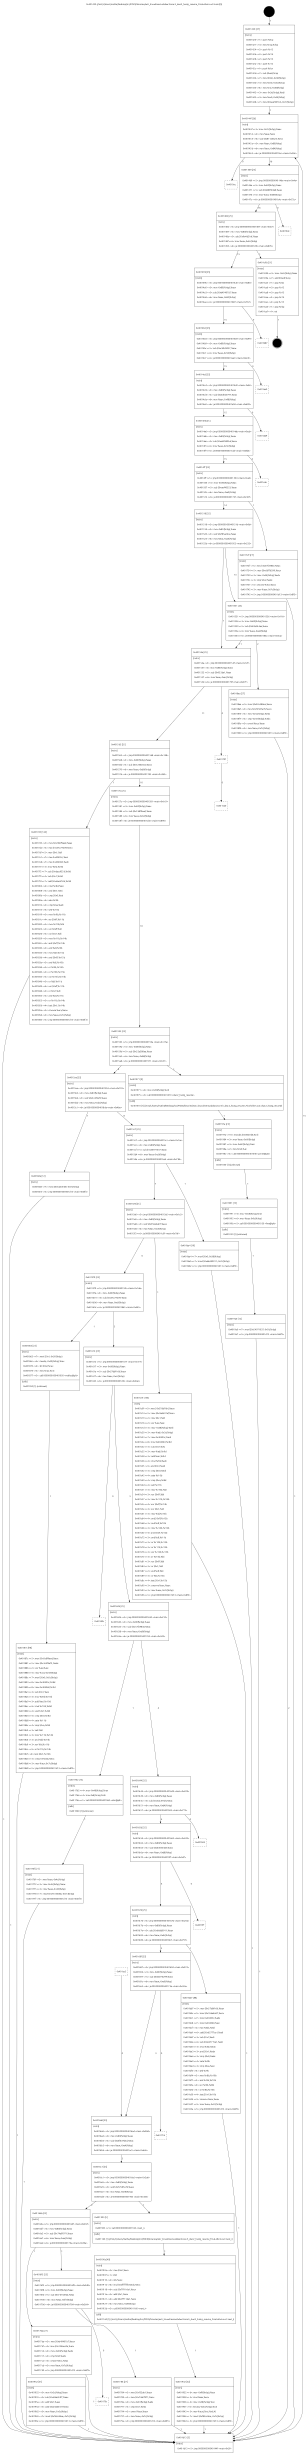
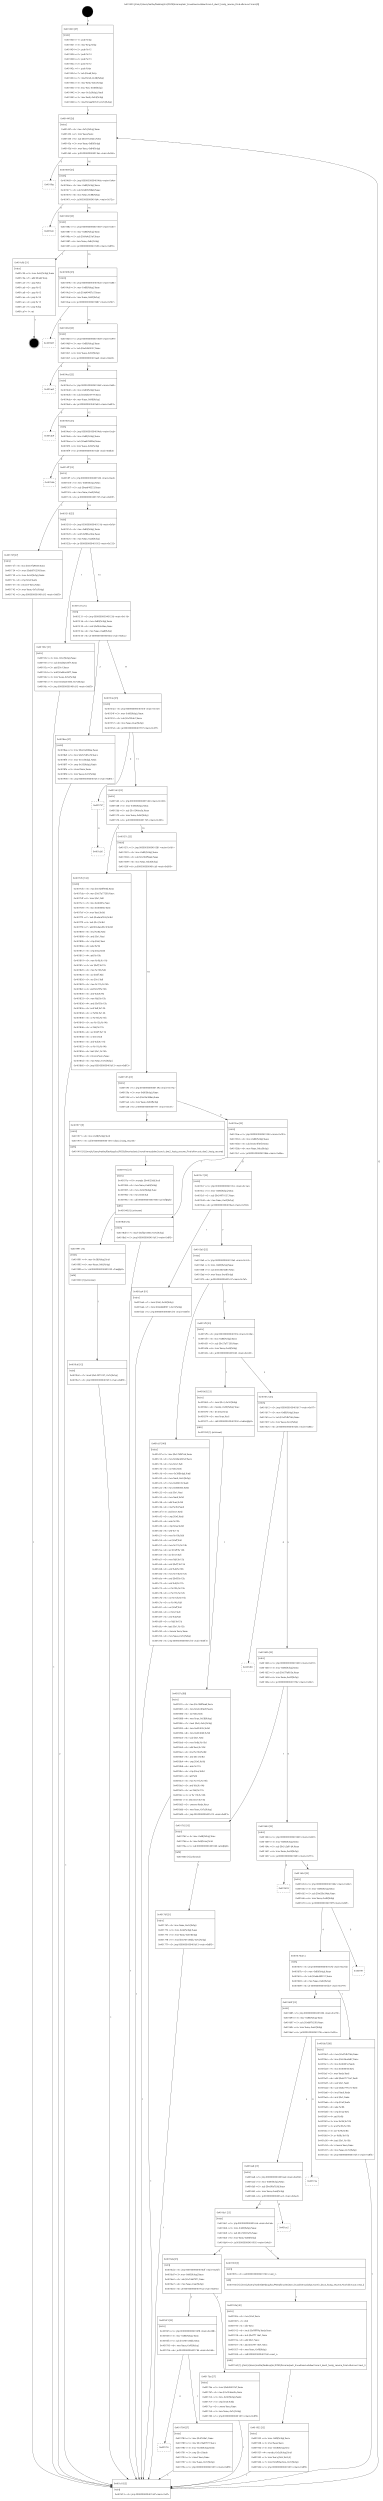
edge "0x401518 [25]" -> "0x40154a [25]": now "0x401518 [25]" -> "0x401952 [31]"
edge "0x401ac5" -> "0x4016a8 [25]": reversed
